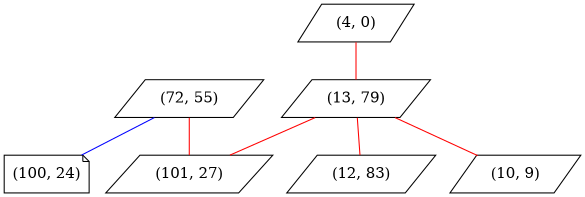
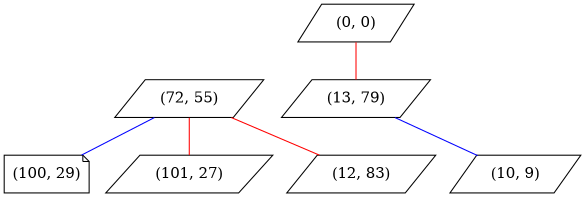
node "(4, 0)": label "(4, 0)" -> "(0, 0)"
edge "(13, 79)" -- "(101, 27)": removed
edge "(13, 79)" -- "(12, 83)": now "(72, 55)" -- "(12, 83)"
edge "(13, 79)" -- "(10, 9)": color red -> blue
node "(100, 24)": label "(100, 24)" -> "(100, 29)"
